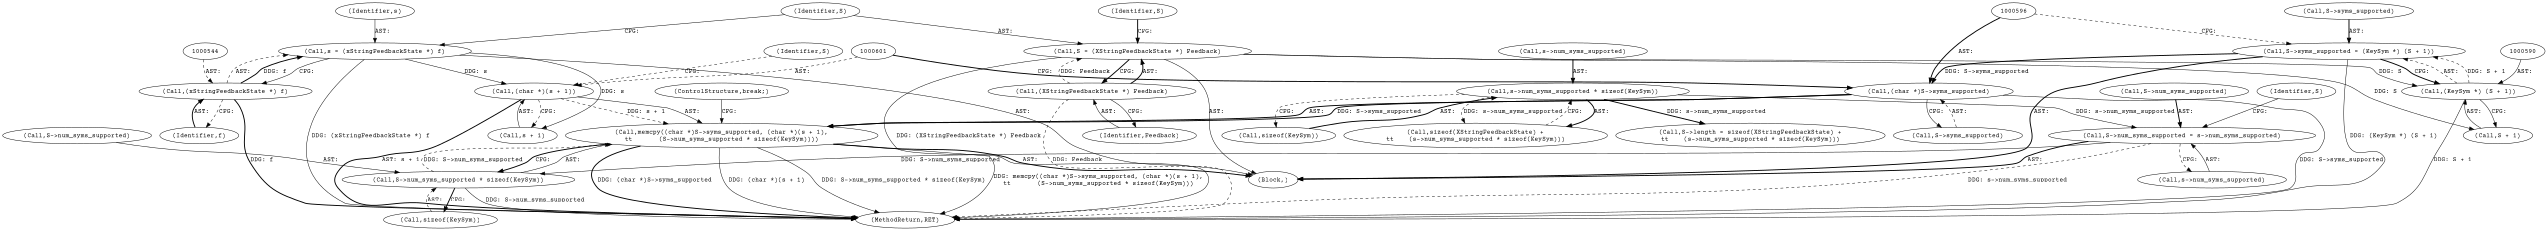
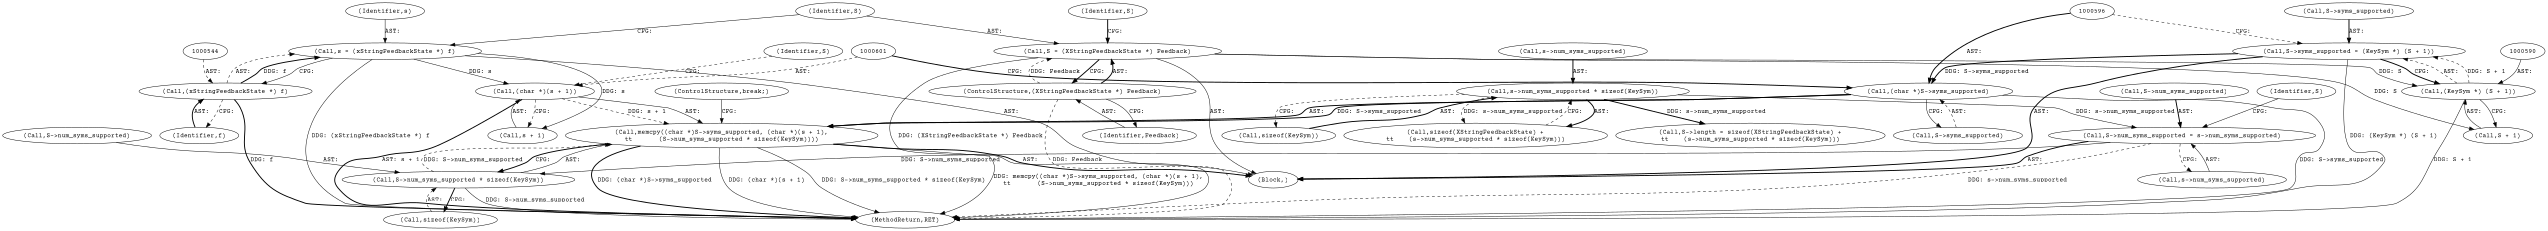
node "(Call,(XStringFeedbackState *) Feedback)": label "(Call,(XStringFeedbackState *) Feedback)" -> "(ControlStructure,(XStringFeedbackState *) Feedback)"
